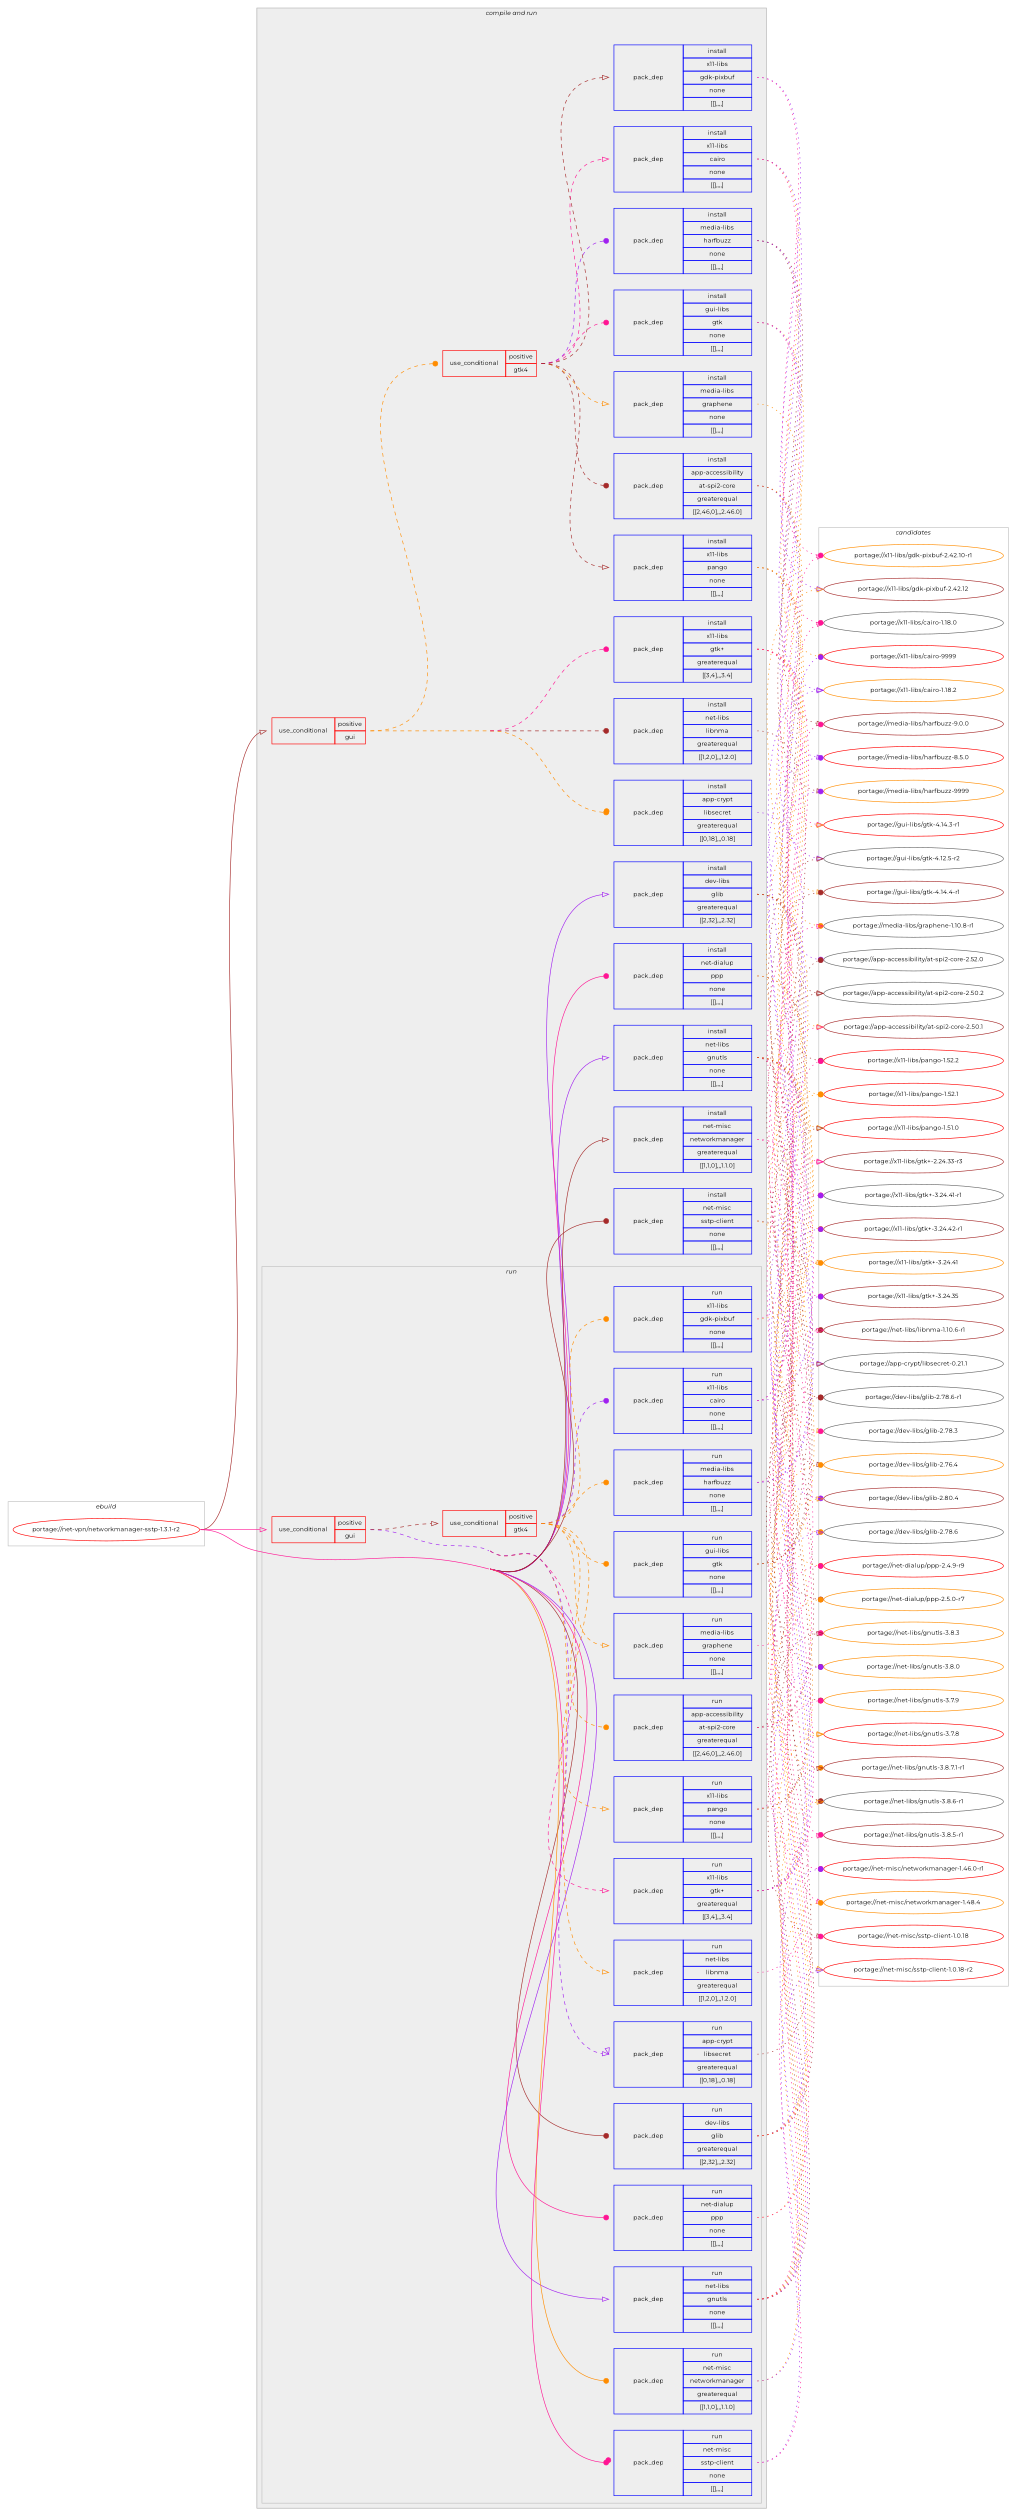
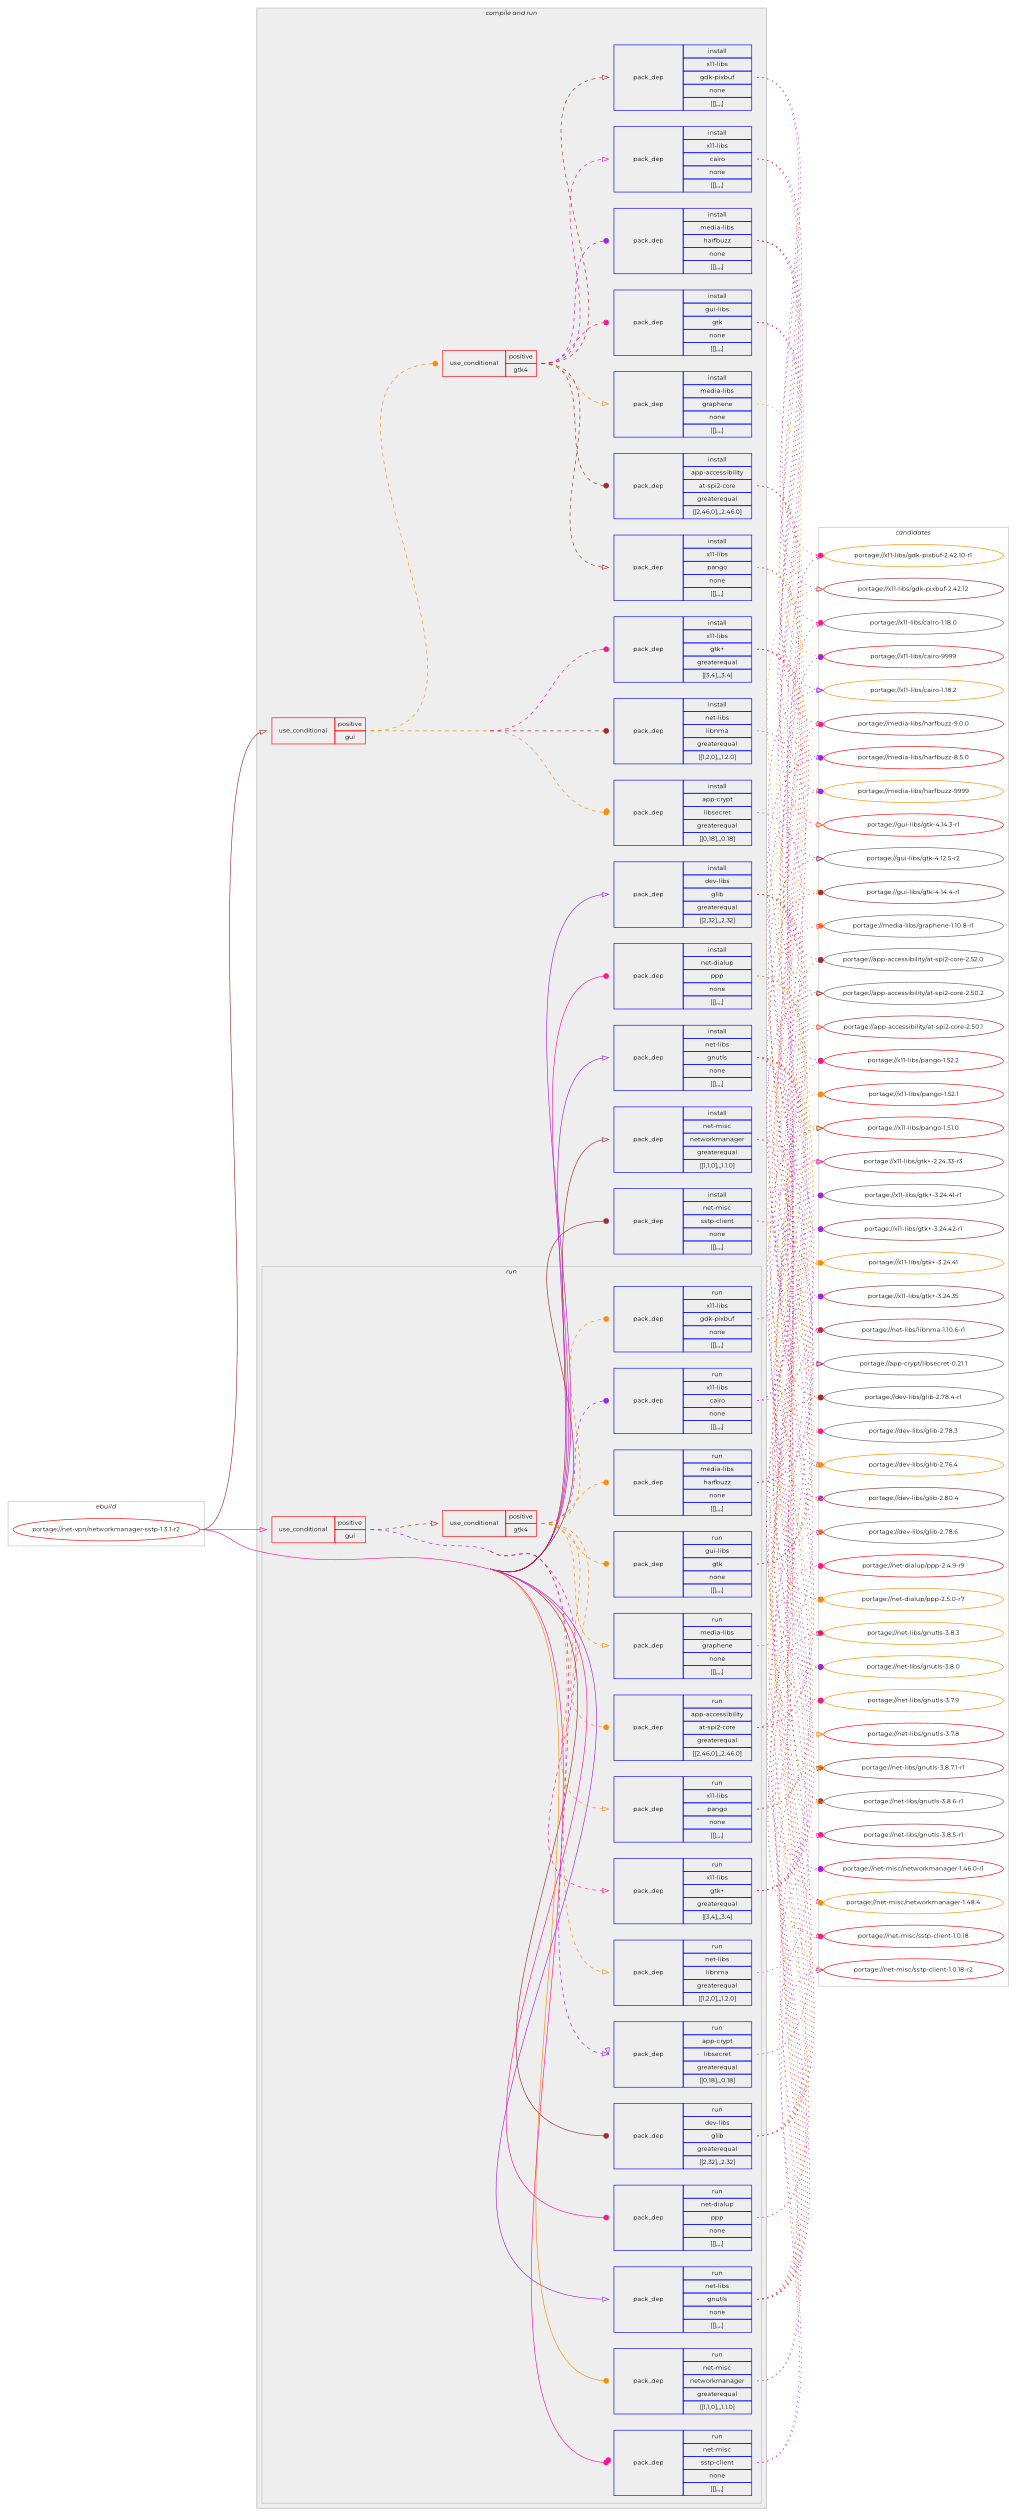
node "portage://dev-libs/glib-2.78.6-r1": label "portage://dev-libs/glib-2.78.6-r1" -> "portage://dev-libs/glib-2.78.4-r1"
